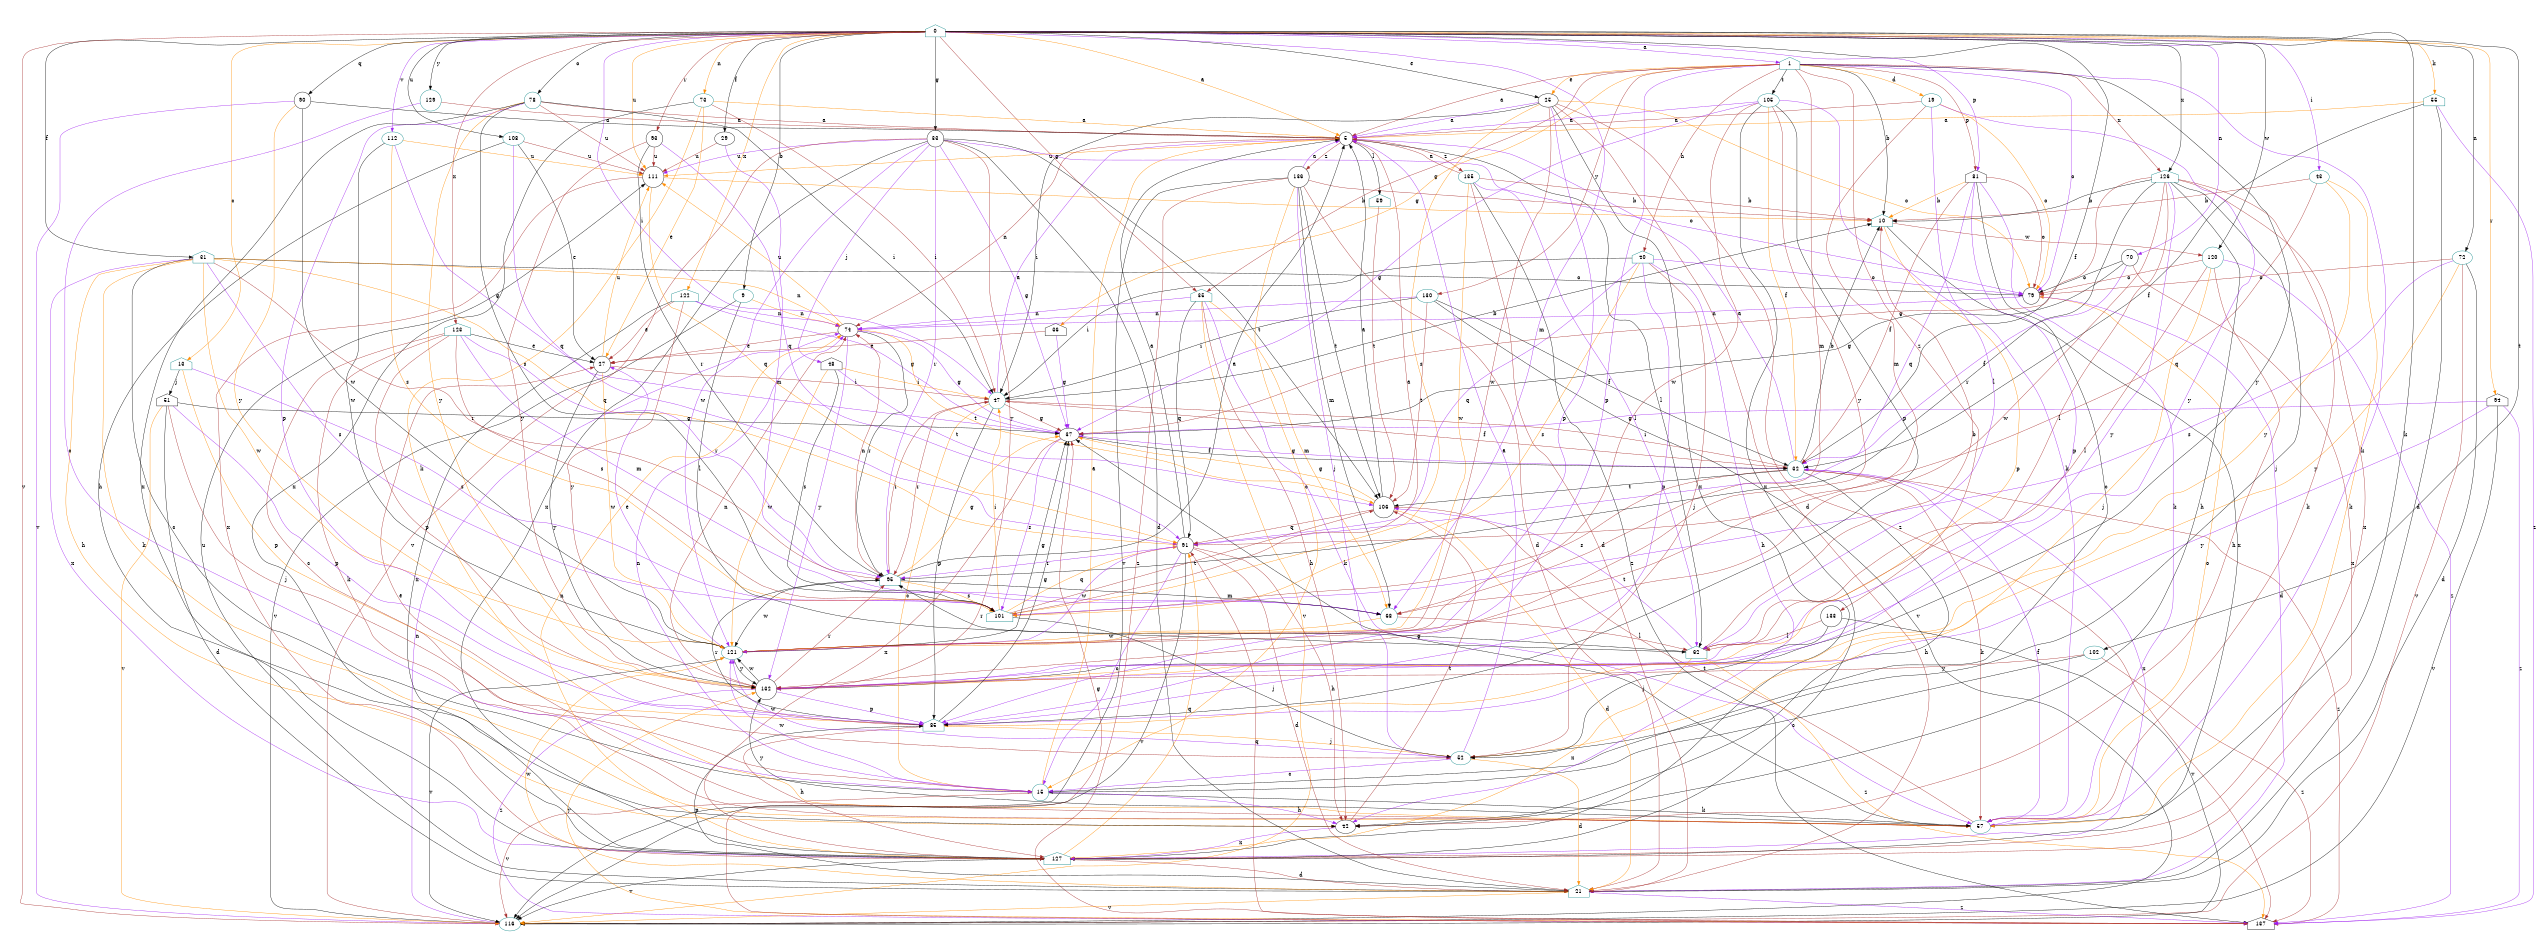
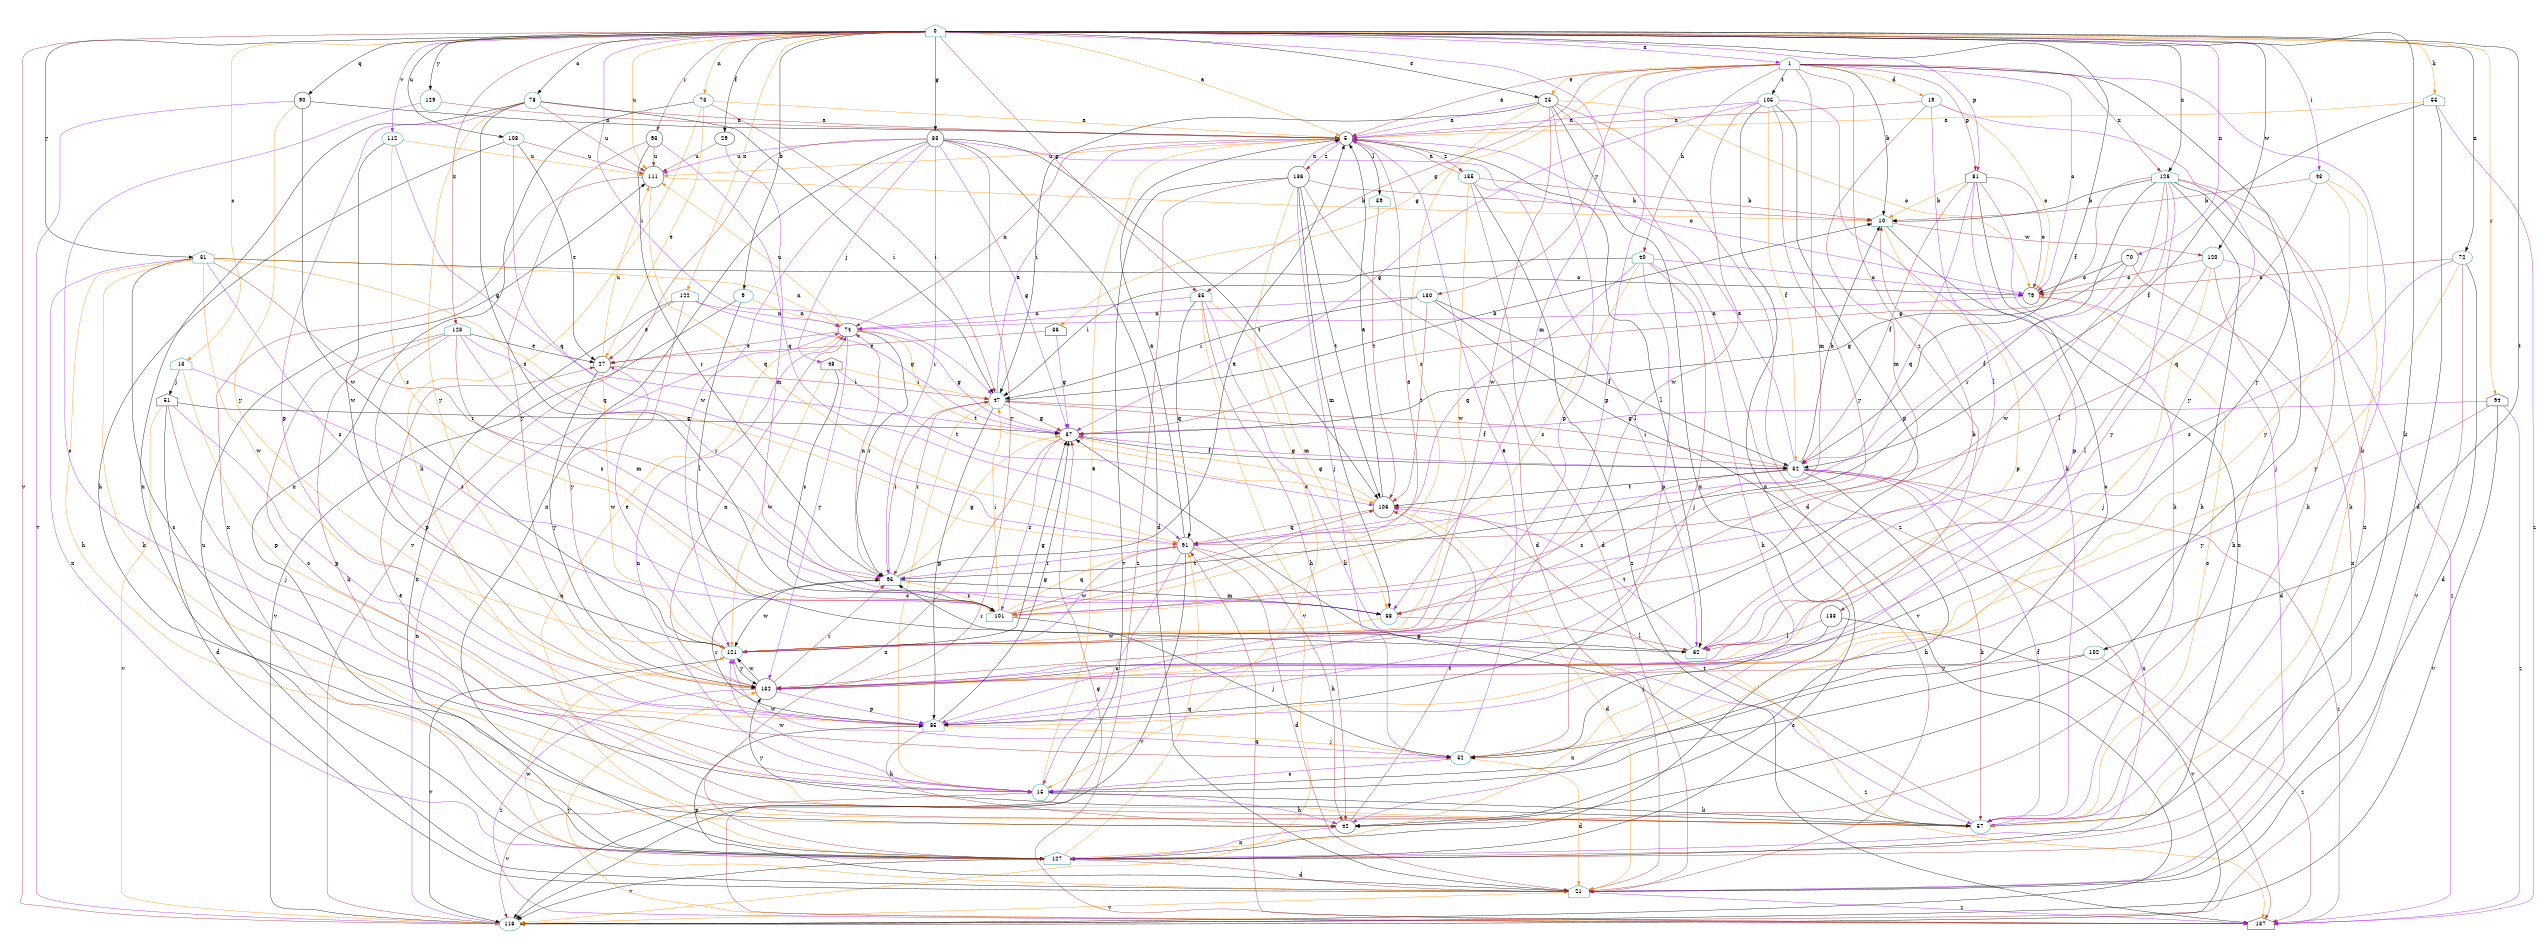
edge "0" -> "31": label "f" -> "y"
edge "85" -> "127": now "85" -> "42"
